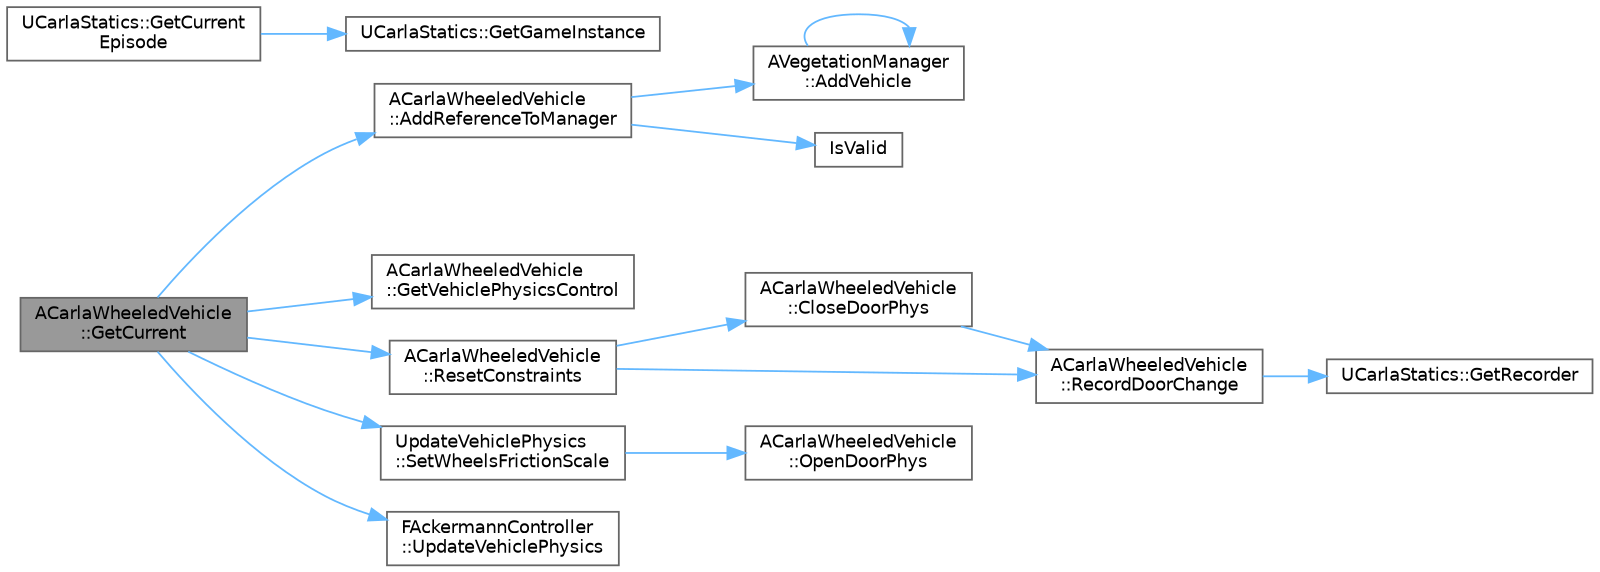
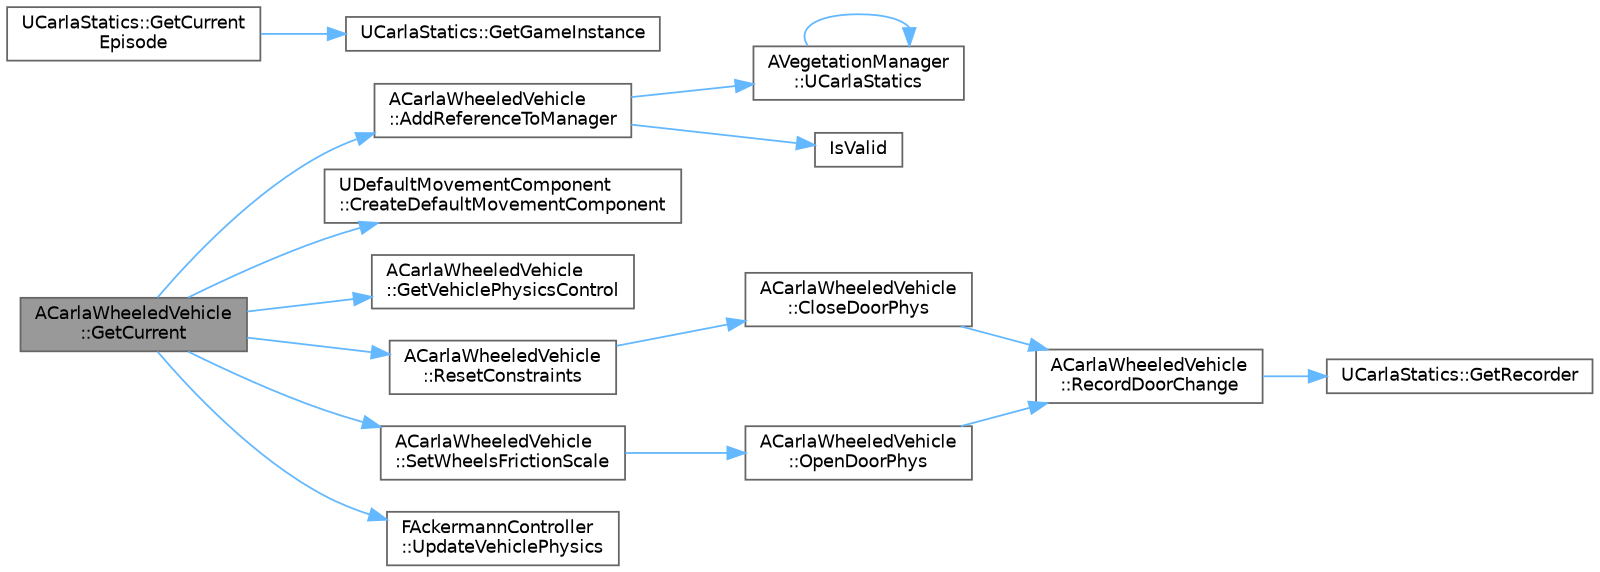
node "AVegetationManager ::AddVehicle": label "AVegetationManager ::AddVehicle" -> "AVegetationManager ::UCarlaStatics"
node "UDefaultMovementComponent ::CreateDefaultMovementComponent": added
edge "ACarlaWheeledVehicle ::ResetConstraints" -> "ACarlaWheeledVehicle ::RecordDoorChange": now "ACarlaWheeledVehicle ::OpenDoorPhys" -> "ACarlaWheeledVehicle ::RecordDoorChange"
node "UpdateVehiclePhysics ::SetWheelsFrictionScale": label "UpdateVehiclePhysics ::SetWheelsFrictionScale" -> "ACarlaWheeledVehicle ::SetWheelsFrictionScale"
